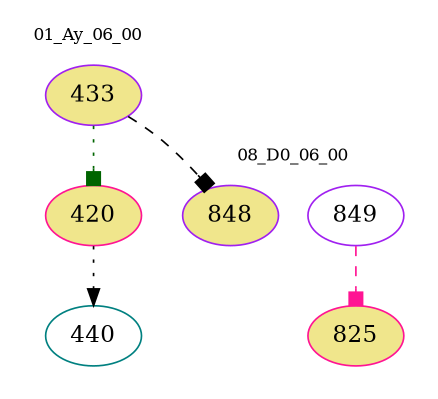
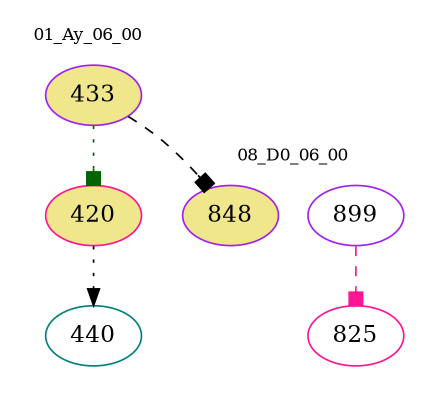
node "849": label "849" -> "899"
node "825": fillcolor khaki -> white
